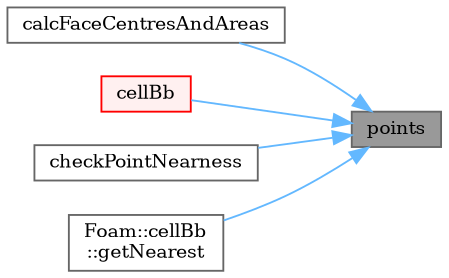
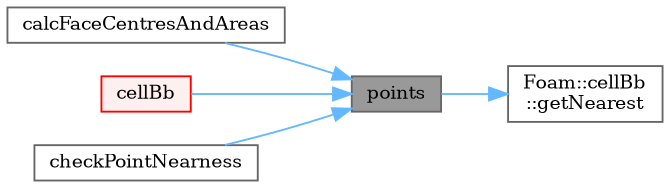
edge "Foam::cellBb ::getNearest" -> "points": reversed
